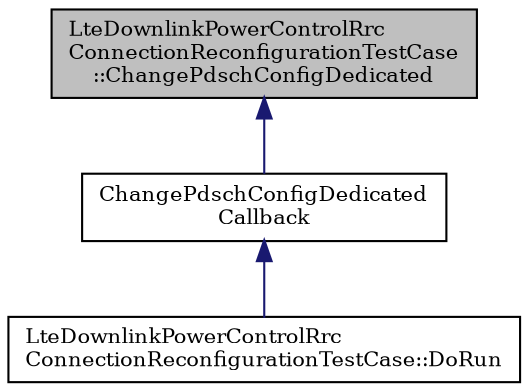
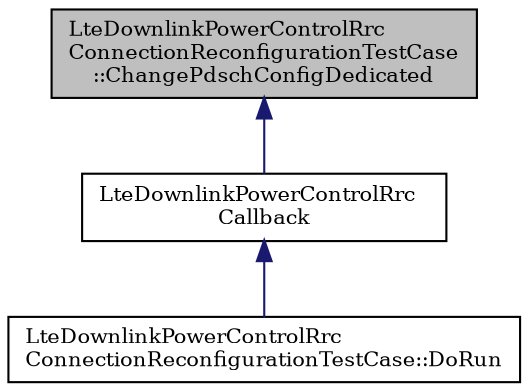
node "ChangePdschConfigDedicated Callback": label "ChangePdschConfigDedicated Callback" -> "LteDownlinkPowerControlRrc Callback"
